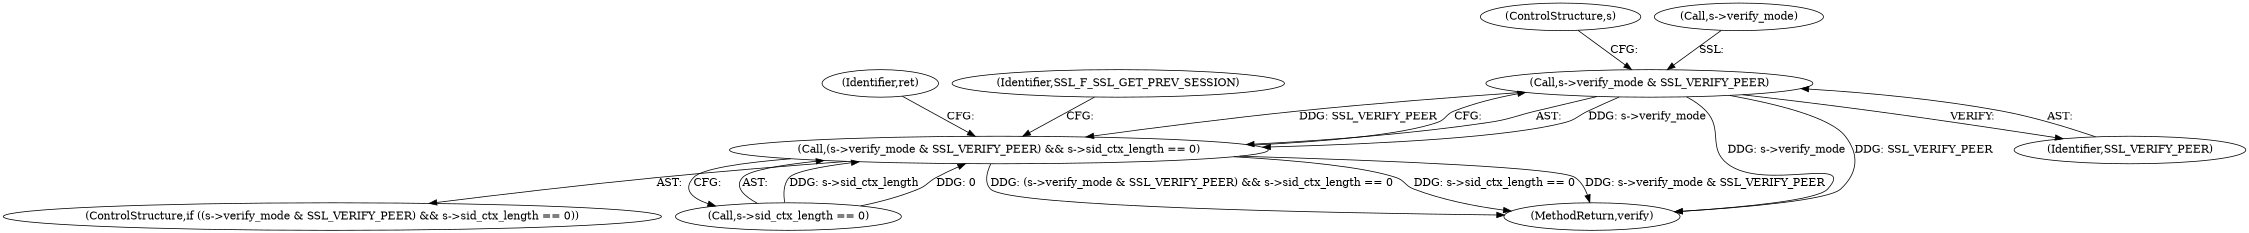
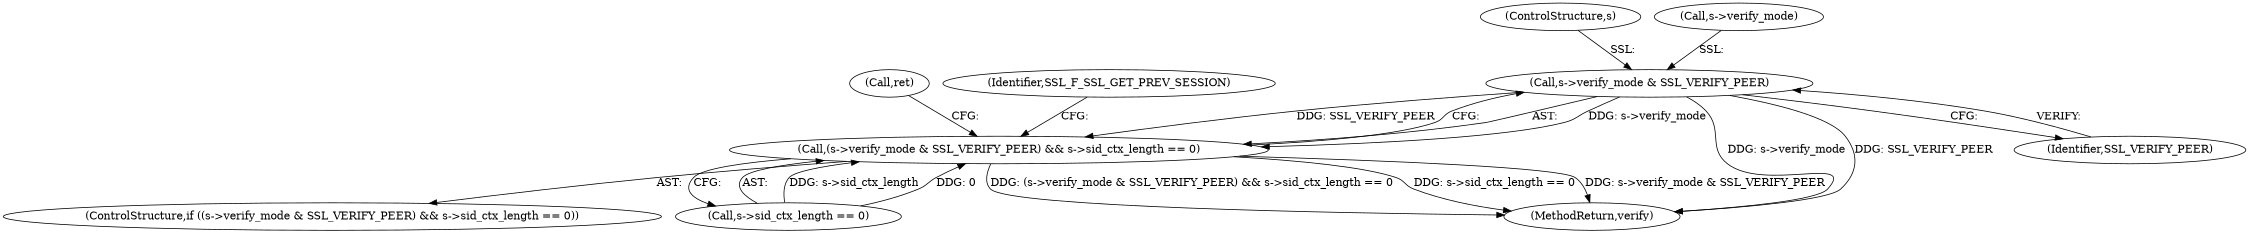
edge "(ControlStructure,s)" -> "(Call,s->verify_mode & SSL_VERIFY_PEER)": label "CFG: " -> "SSL: "
node "(Identifier,ret)": label "(Identifier,ret)" -> "(Call,ret)"
edge "(Call,s->verify_mode & SSL_VERIFY_PEER)" -> "(Identifier,SSL_VERIFY_PEER)": label "VERIFY: " -> "CFG: "
edge "(Identifier,SSL_VERIFY_PEER)" -> "(Call,s->verify_mode & SSL_VERIFY_PEER)": label "AST: " -> "VERIFY: "
